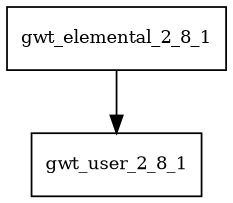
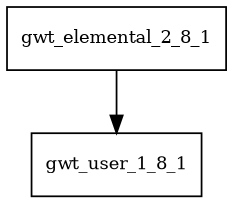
node "gwt_user_2_8_1": label "gwt_user_2_8_1" -> "gwt_user_1_8_1"
